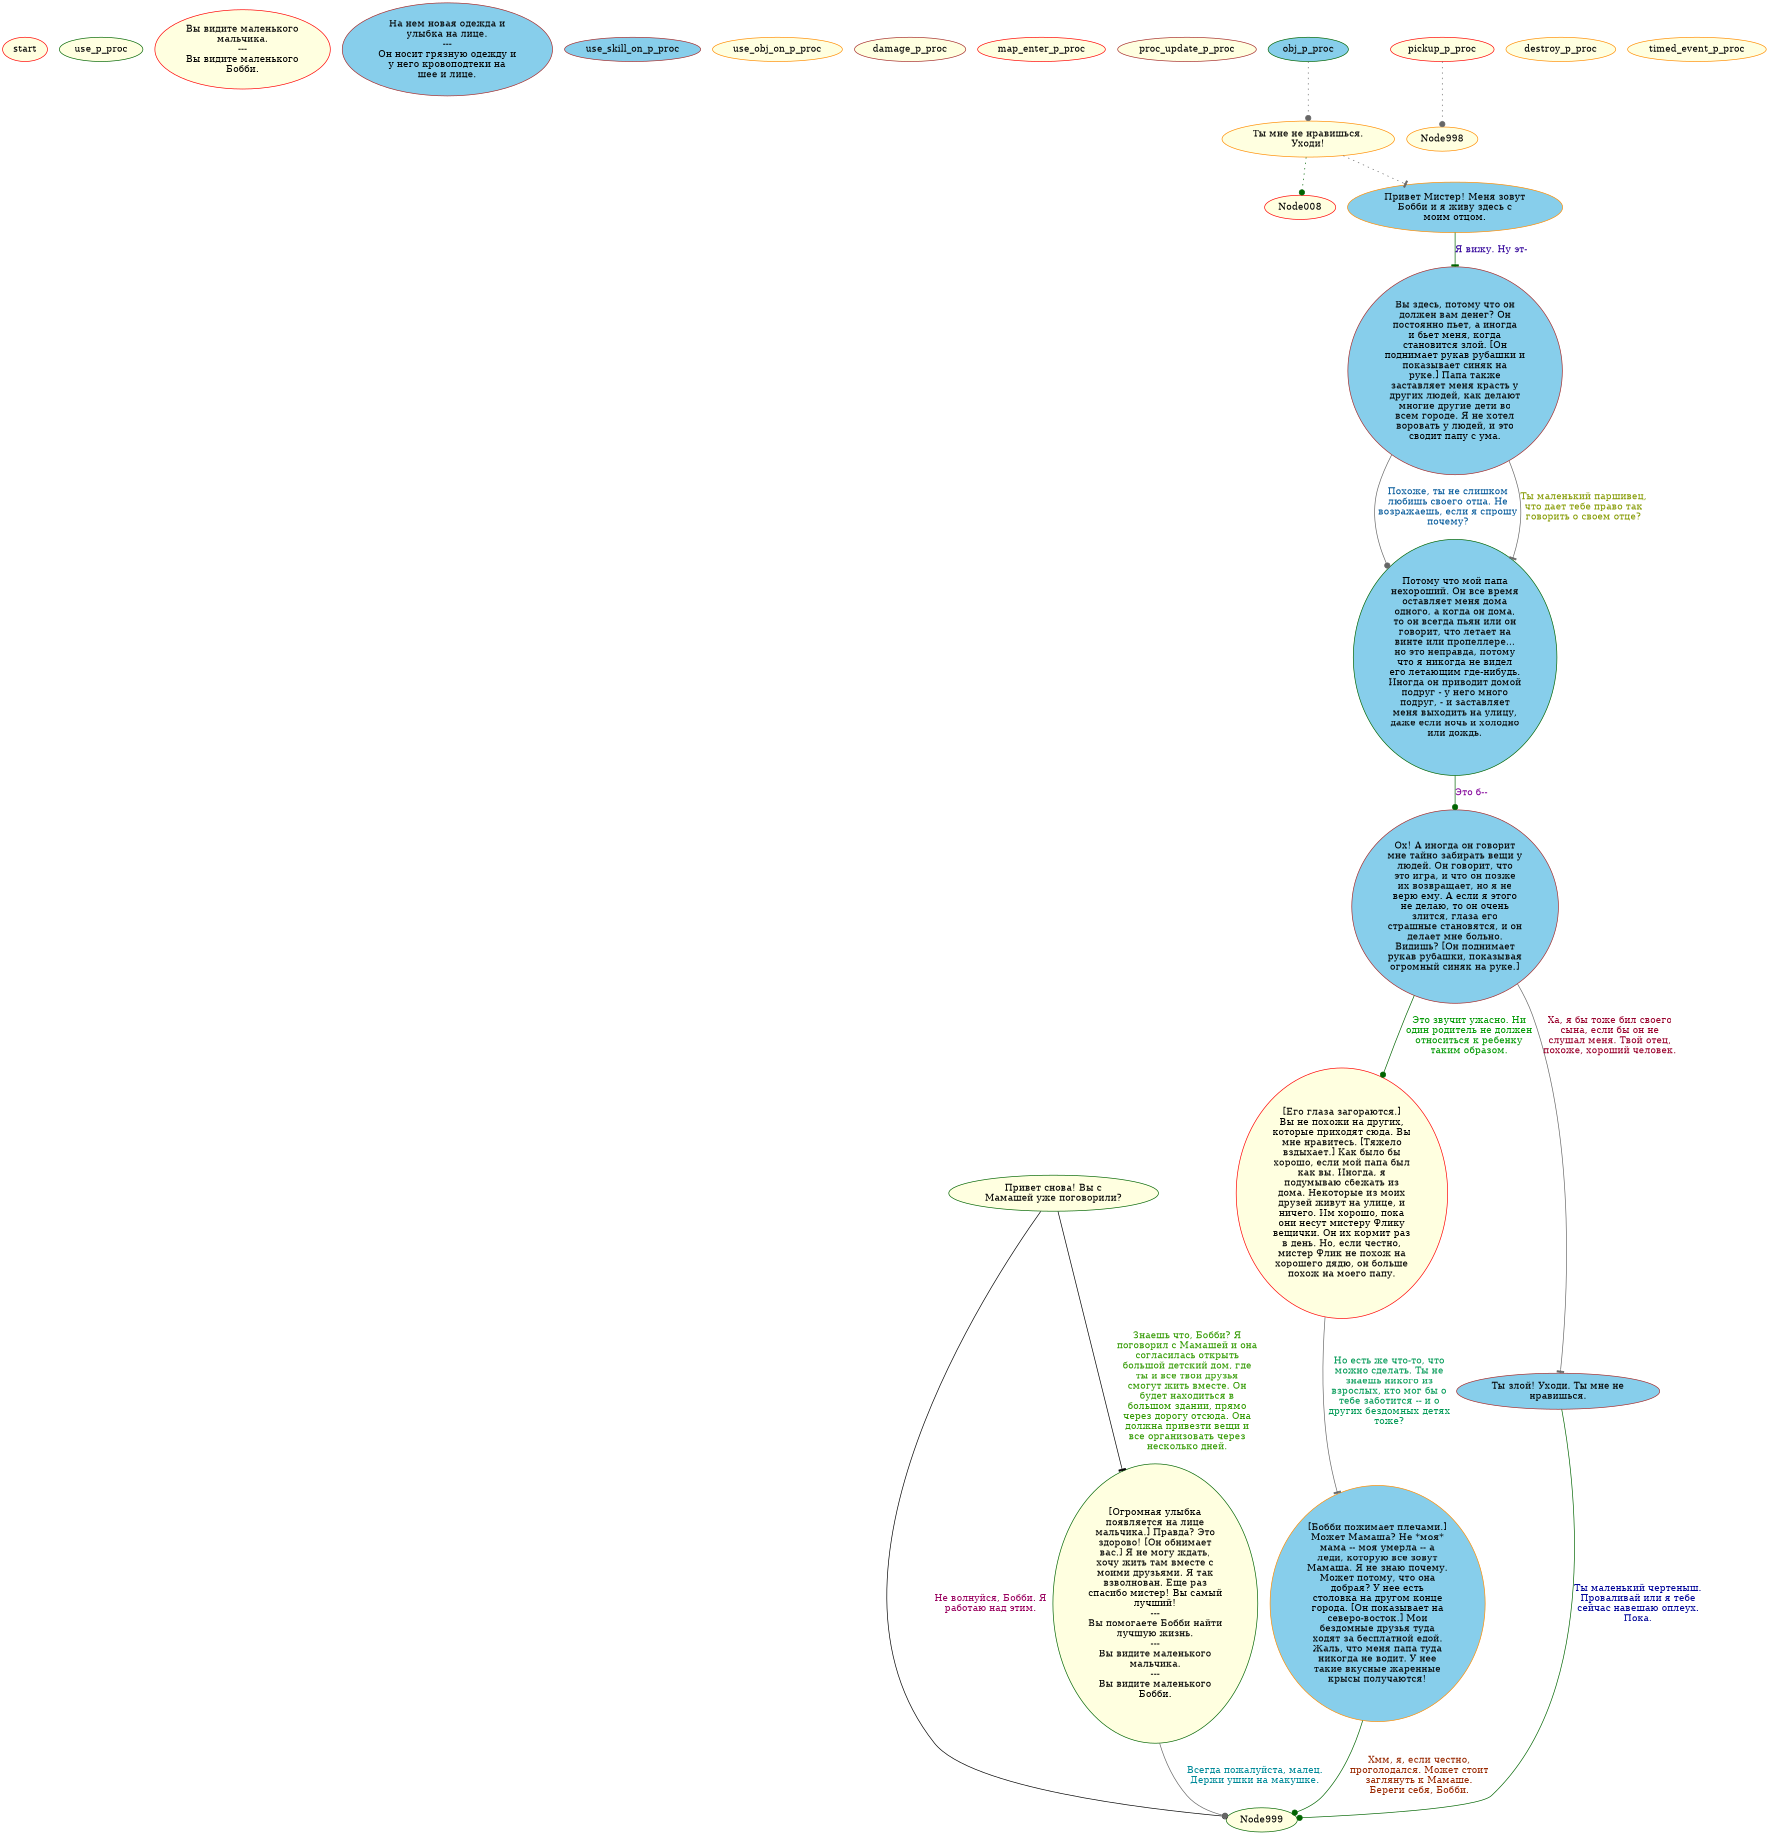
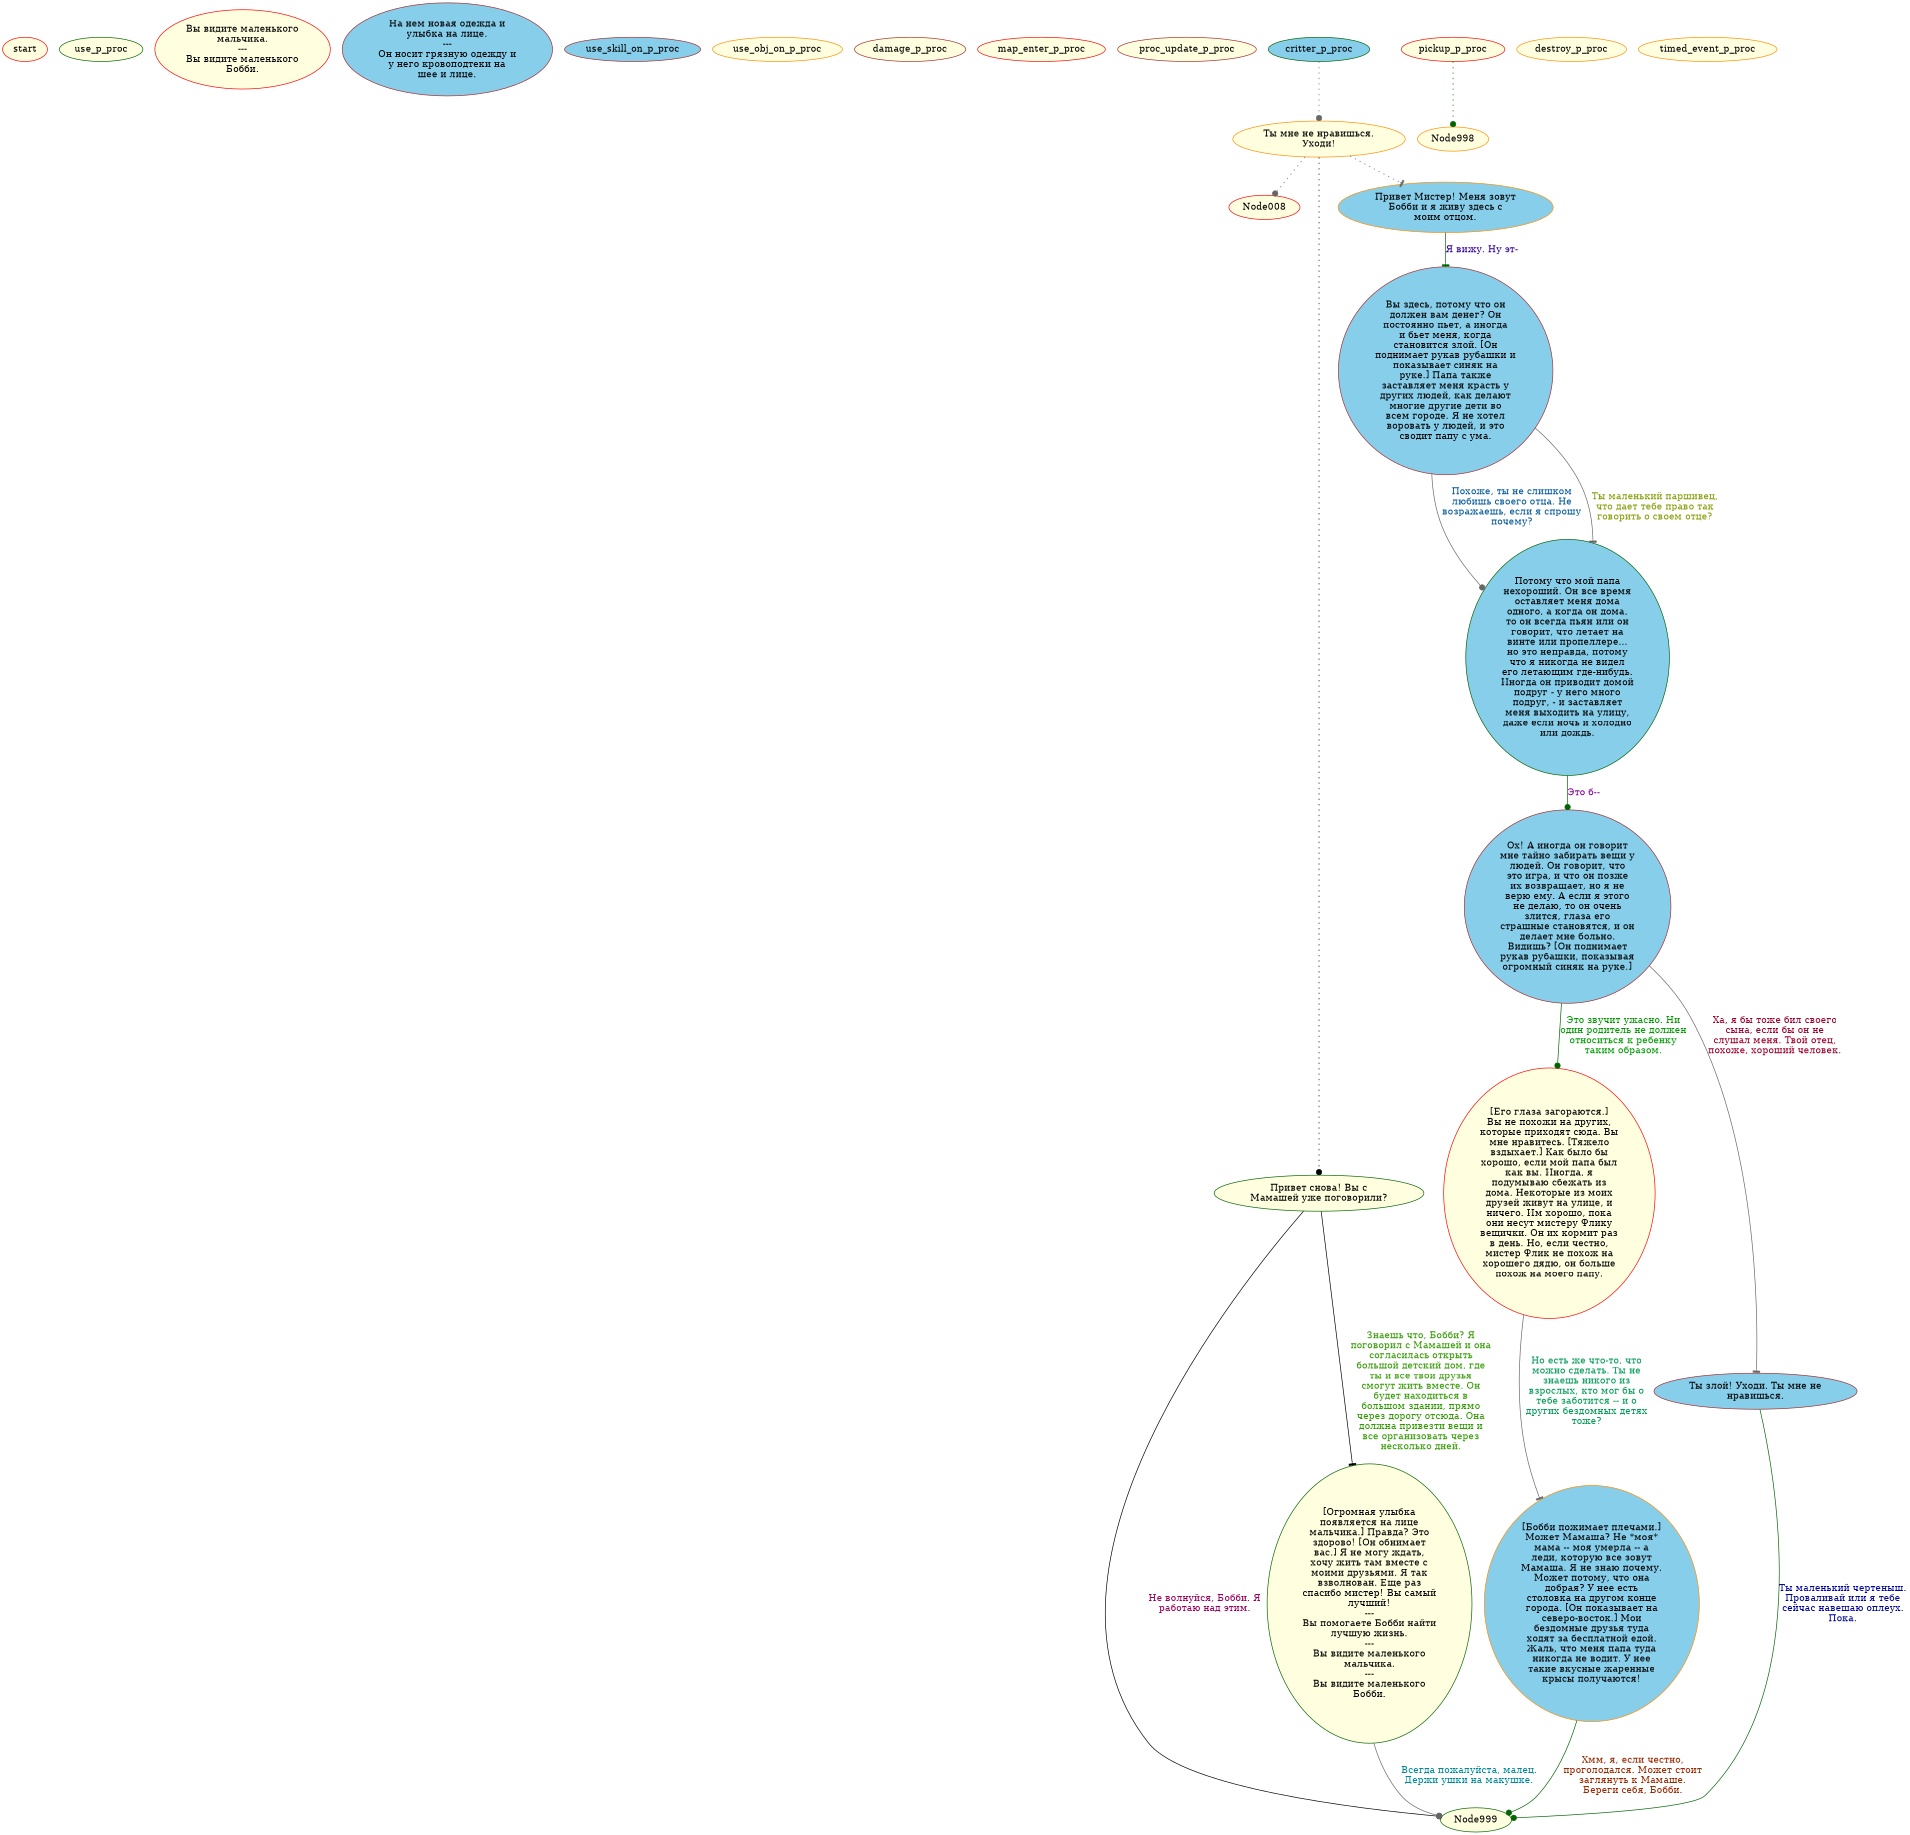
node "obj_p_proc": label "obj_p_proc" -> "critter_p_proc"
edge "pickup_p_proc" -> "Node998": color gray40 -> darkgreen
edge "Ты мне не нравишься. Уходи!" -> "Node008": color darkgreen -> gray40
edge "Ты мне не нравишься. Уходи!" -> "Привет снова! Вы с Мамашей уже поговорили?": added
